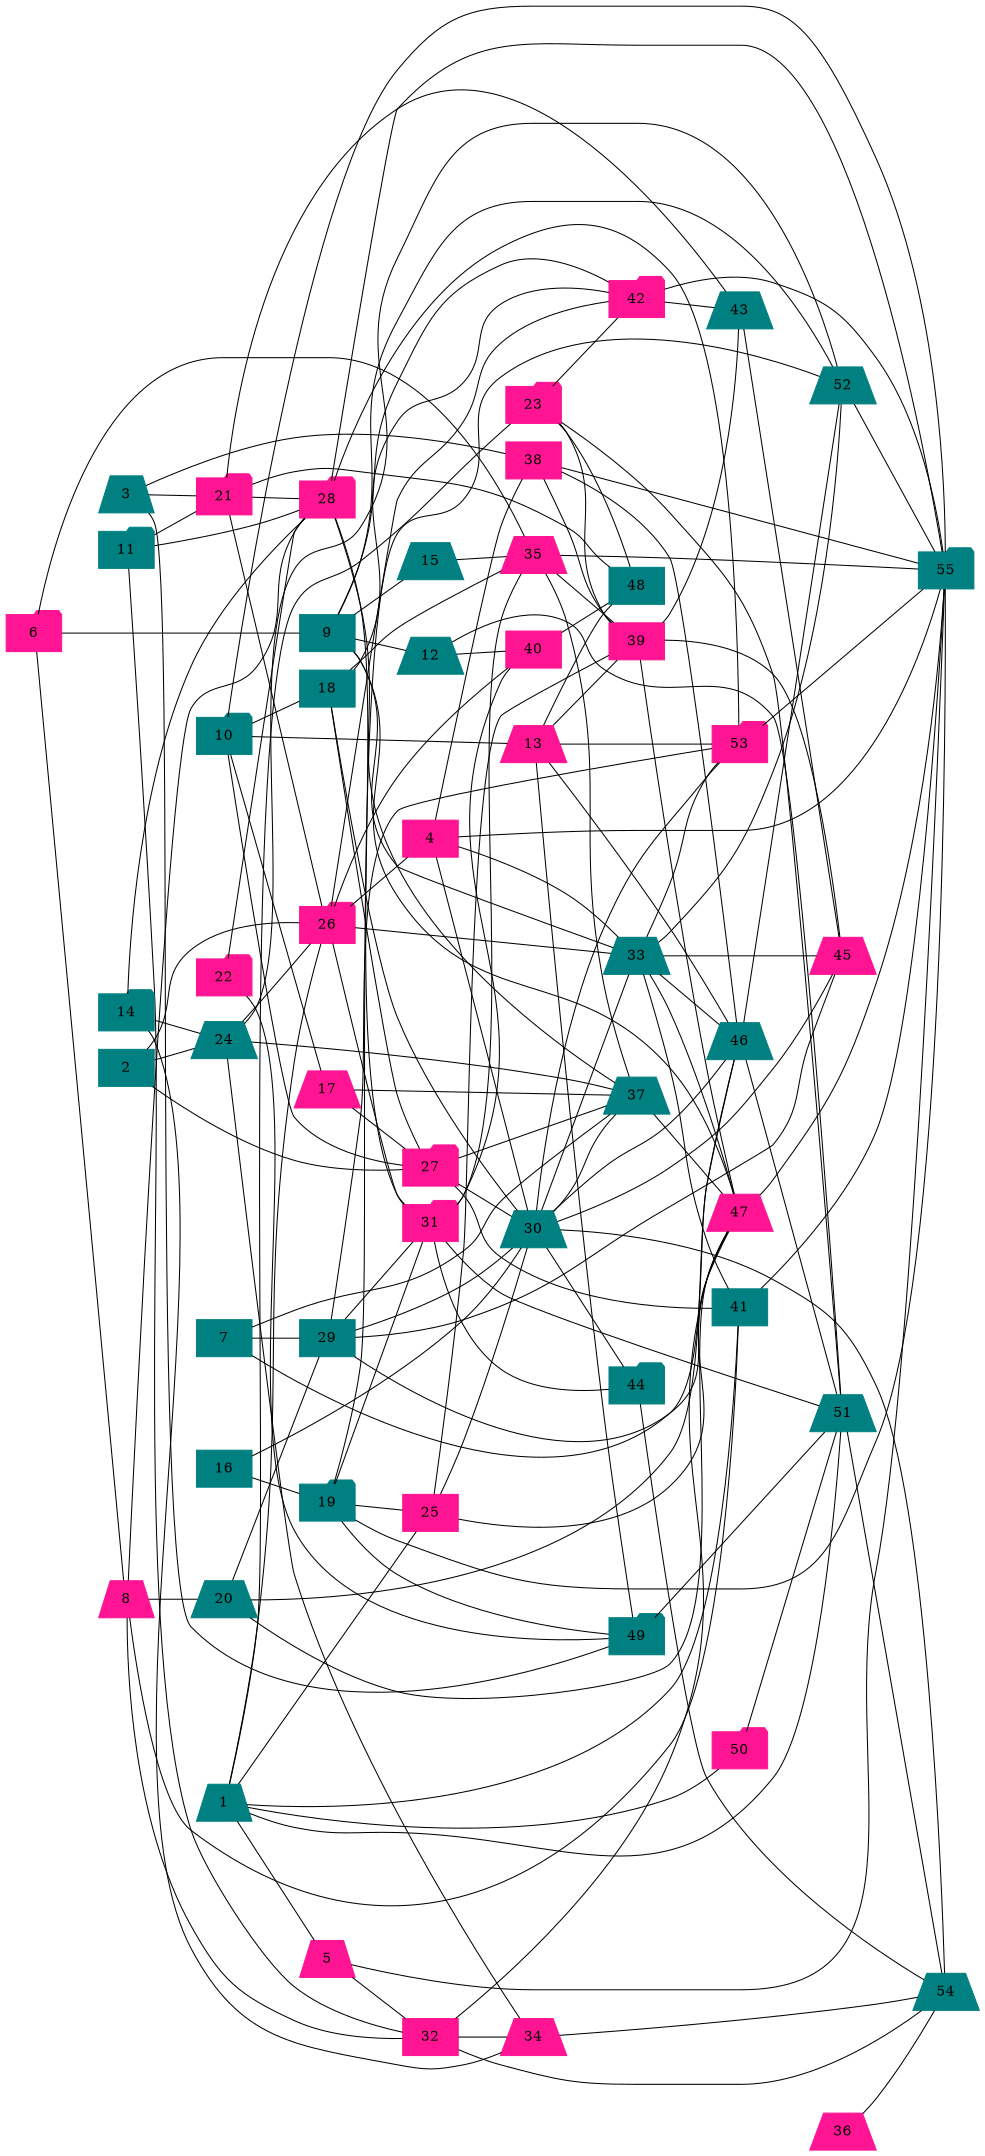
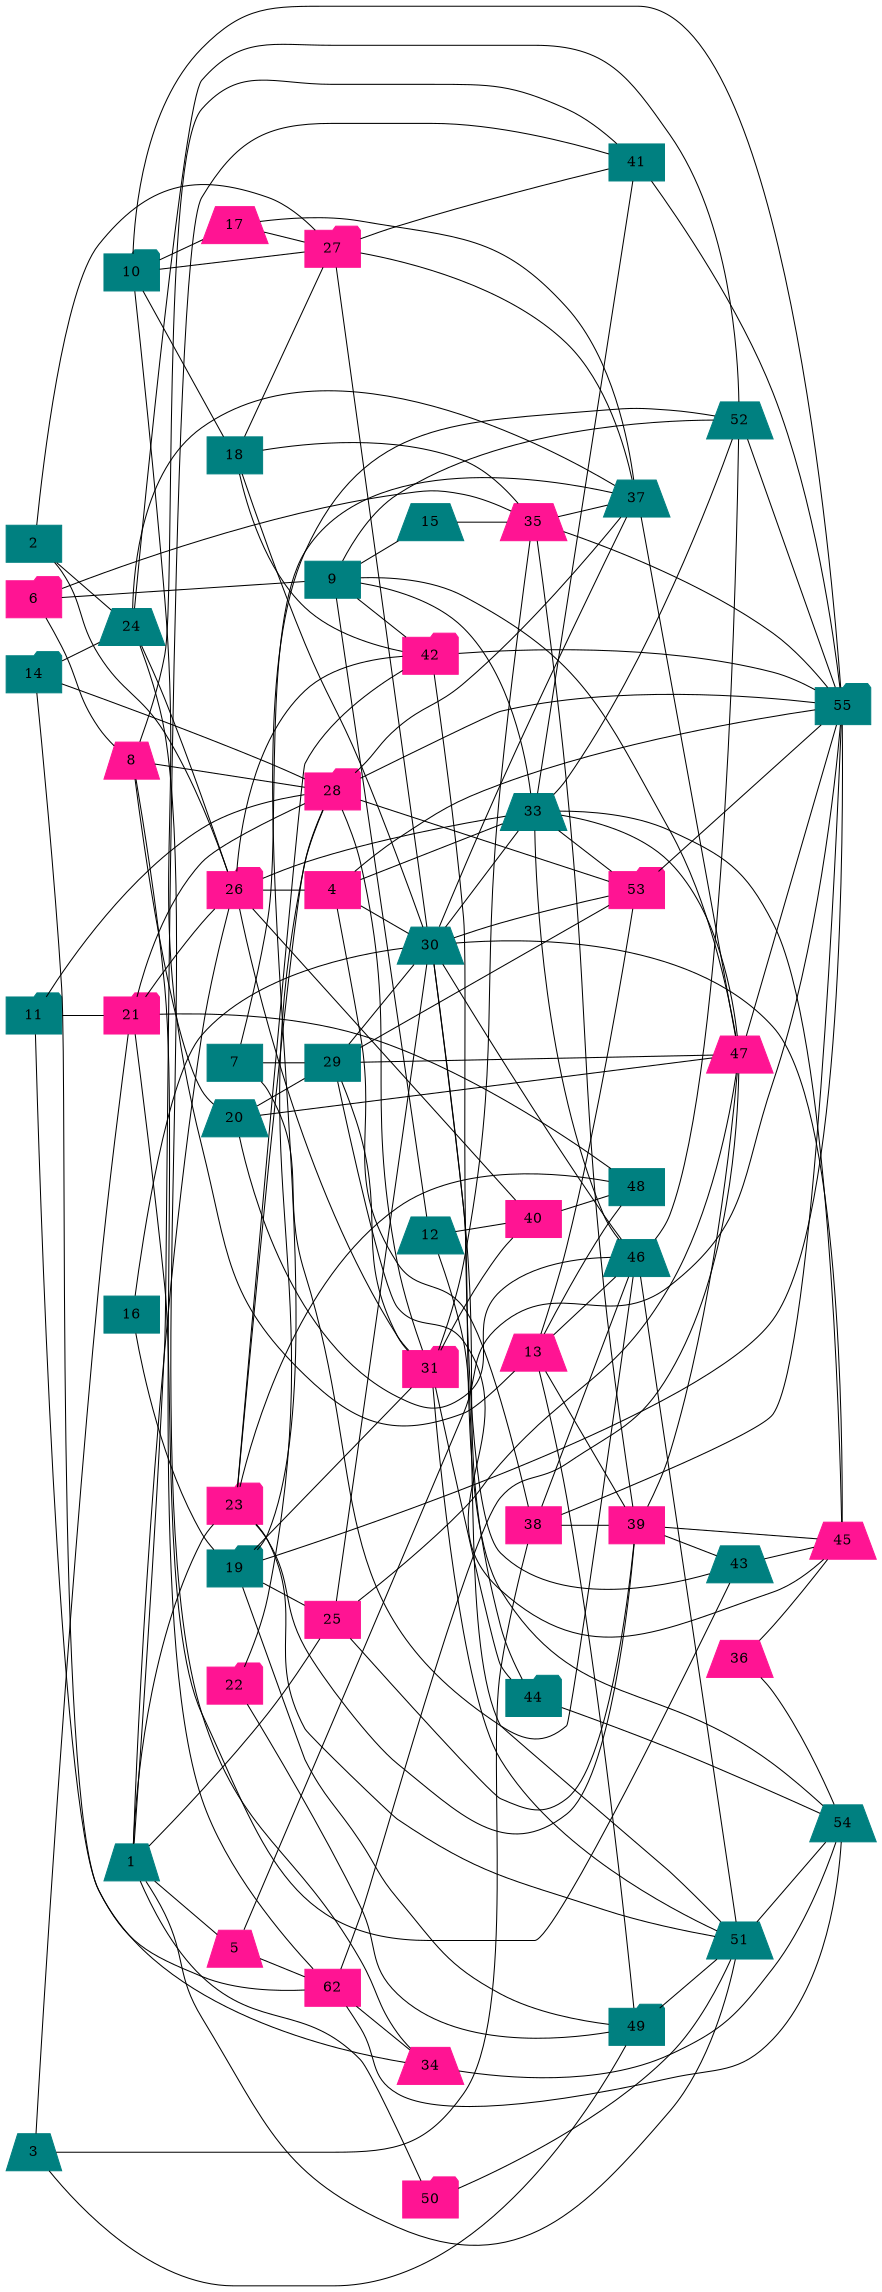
edge "28" -- "23": added
edge "45" -- "36": added
node "32": label "32" -> "62"
